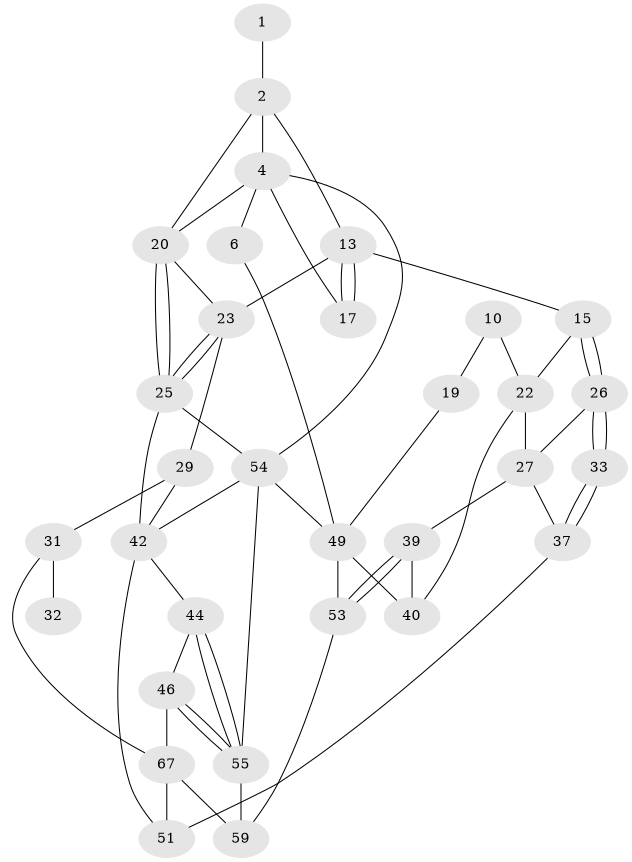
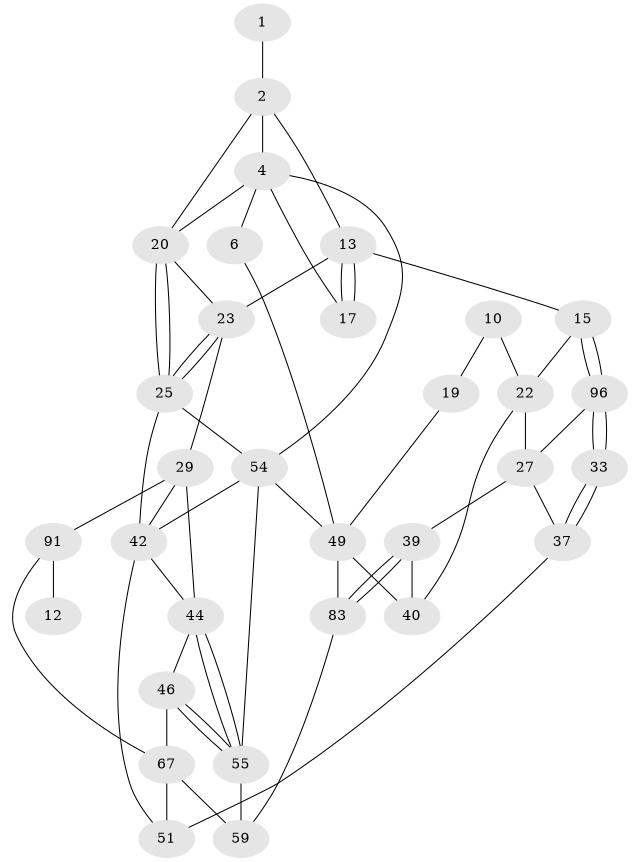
node "26": label "26" -> "96"
node "31": label "31" -> "91"
edge "29" -- "44": added
node "32": label "32" -> "12"
node "53": label "53" -> "83"
